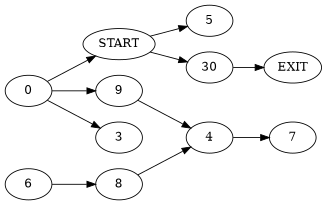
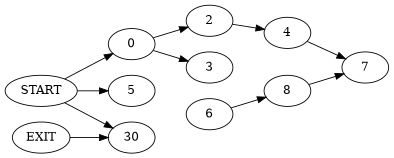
edge "30" -> "EXIT": reversed
edge "0" -> "START": reversed
node "9": label "9" -> "2"
edge "8" -> "4": now "8" -> "7"
